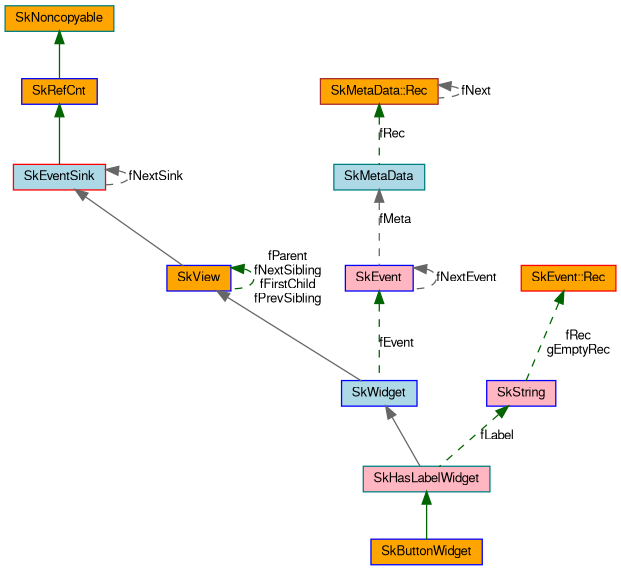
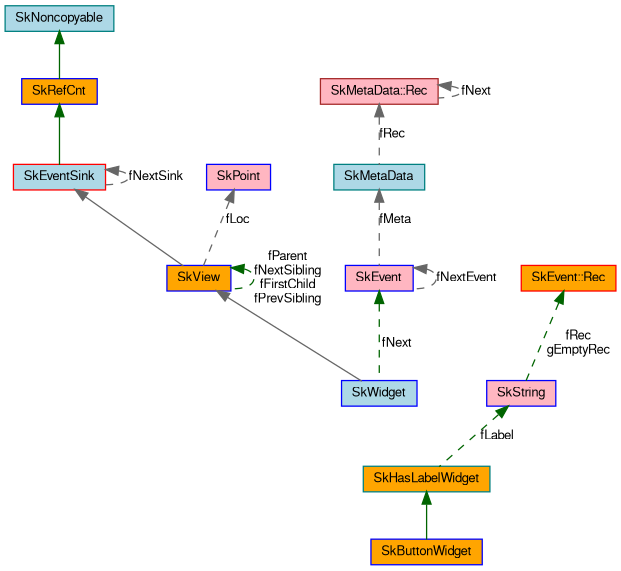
node "SkNoncopyable": fillcolor orange -> lightblue
node "SkMetaData::Rec": fillcolor orange -> lightpink
edge "SkMetaData" -> "SkMetaData::Rec": color darkgreen -> gray40
node "SkPoint": added
edge "SkWidget" -> "SkEvent": label "fEvent" -> "fNext"
edge "SkHasLabelWidget" -> "SkWidget": removed
node "SkHasLabelWidget": fillcolor lightpink -> orange
